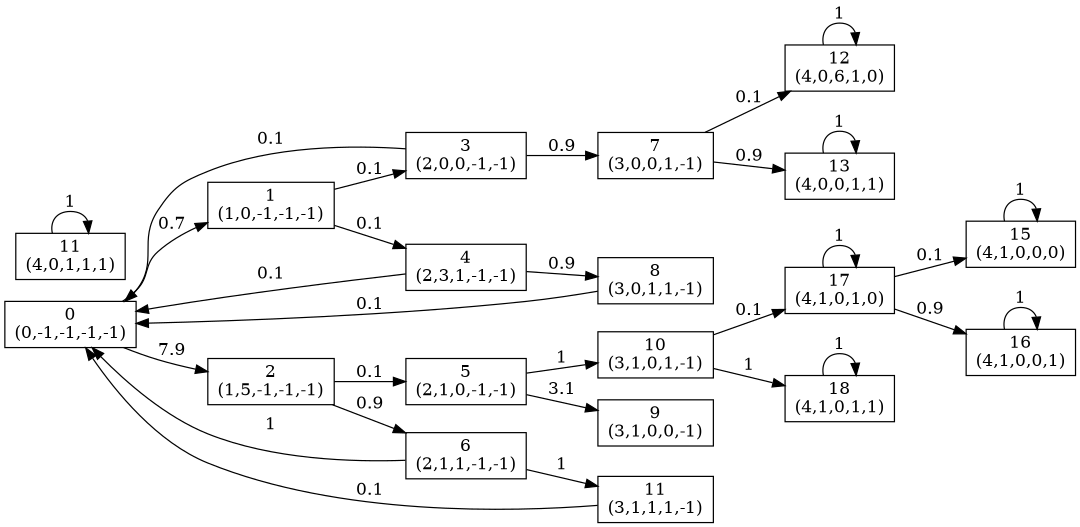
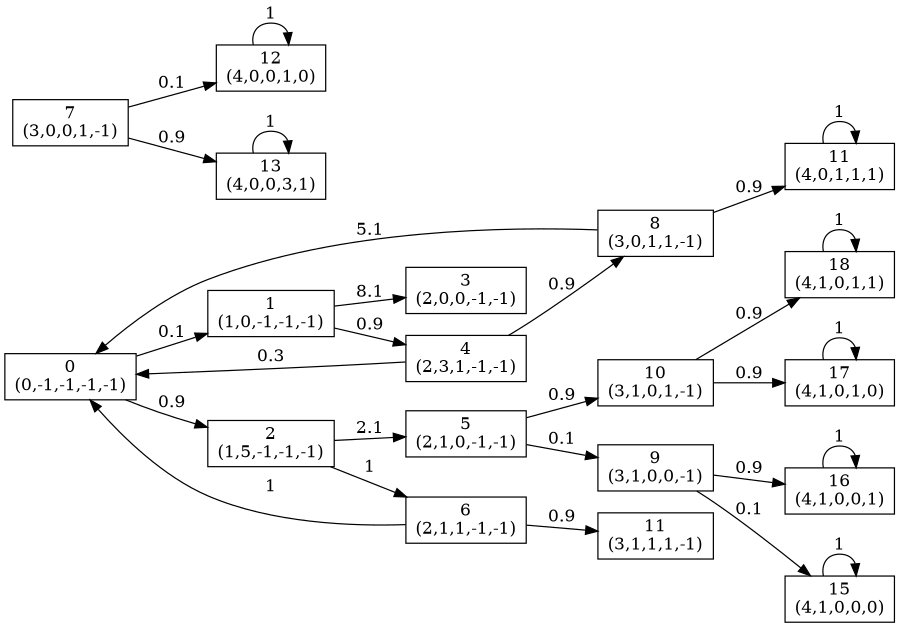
node "12 (4,0,6,1,0)": label "12 (4,0,6,1,0)" -> "12 (4,0,0,1,0)"
edge "3 (2,0,0,-1,-1)" -> "7 (3,0,0,1,-1)": removed, label "0.9"
edge "3 (2,0,0,-1,-1)" -> "0 (0,-1,-1,-1,-1)": removed, label "0.1"
edge "1 (1,0,-1,-1,-1)" -> "3 (2,0,0,-1,-1)": label "0.1" -> "8.1"
node "13 (4,0,0,1,1)": label "13 (4,0,0,1,1)" -> "13 (4,0,0,3,1)"
edge "8 (3,0,1,1,-1)" -> "11 (4,0,1,1,1)": added, label "0.9"
edge "0 (0,-1,-1,-1,-1)" -> "1 (1,0,-1,-1,-1)": label "0.7" -> "0.1"
edge "1 (1,0,-1,-1,-1)" -> "4 (2,3,1,-1,-1)": label "0.1" -> "0.9"
edge "17 (4,1,0,1,0)" -> "15 (4,1,0,0,0)": now "9 (3,1,0,0,-1)" -> "15 (4,1,0,0,0)"
edge "4 (2,3,1,-1,-1)" -> "0 (0,-1,-1,-1,-1)": label "0.1" -> "0.3"
edge "8 (3,0,1,1,-1)" -> "0 (0,-1,-1,-1,-1)": label "0.1" -> "5.1"
edge "10 (3,1,0,1,-1)" -> "17 (4,1,0,1,0)": label "0.1" -> "0.9"
edge "17 (4,1,0,1,0)" -> "16 (4,1,0,0,1)": now "9 (3,1,0,0,-1)" -> "16 (4,1,0,0,1)"
edge "0 (0,-1,-1,-1,-1)" -> "2 (1,5,-1,-1,-1)": label "7.9" -> "0.9"
edge "5 (2,1,0,-1,-1)" -> "10 (3,1,0,1,-1)": label "1" -> "0.9"
edge "10 (3,1,0,1,-1)" -> "18 (4,1,0,1,1)": label "1" -> "0.9"
edge "2 (1,5,-1,-1,-1)" -> "5 (2,1,0,-1,-1)": label "0.1" -> "2.1"
edge "5 (2,1,0,-1,-1)" -> "9 (3,1,0,0,-1)": label "3.1" -> "0.1"
edge "2 (1,5,-1,-1,-1)" -> "6 (2,1,1,-1,-1)": label "0.9" -> "1"
edge "6 (2,1,1,-1,-1)" -> "11 (3,1,1,1,-1)": label "1" -> "0.9"
edge "11 (3,1,1,1,-1)" -> "0 (0,-1,-1,-1,-1)": removed, label "0.1"
